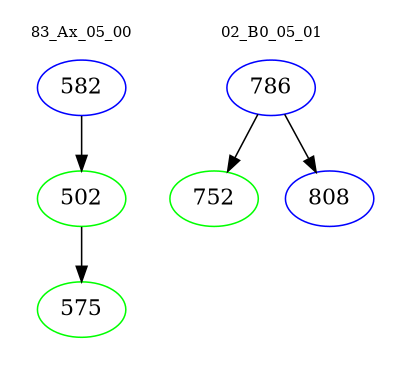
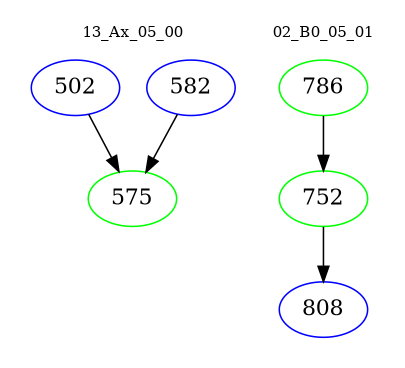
cluster "83_Ax_05_00": label "83_Ax_05_00" -> "13_Ax_05_00"
node "786": color blue -> green
edge "582" -> "502": now "582" -> "575"
edge "786" -> "808": now "752" -> "808"
node "502": color green -> blue
